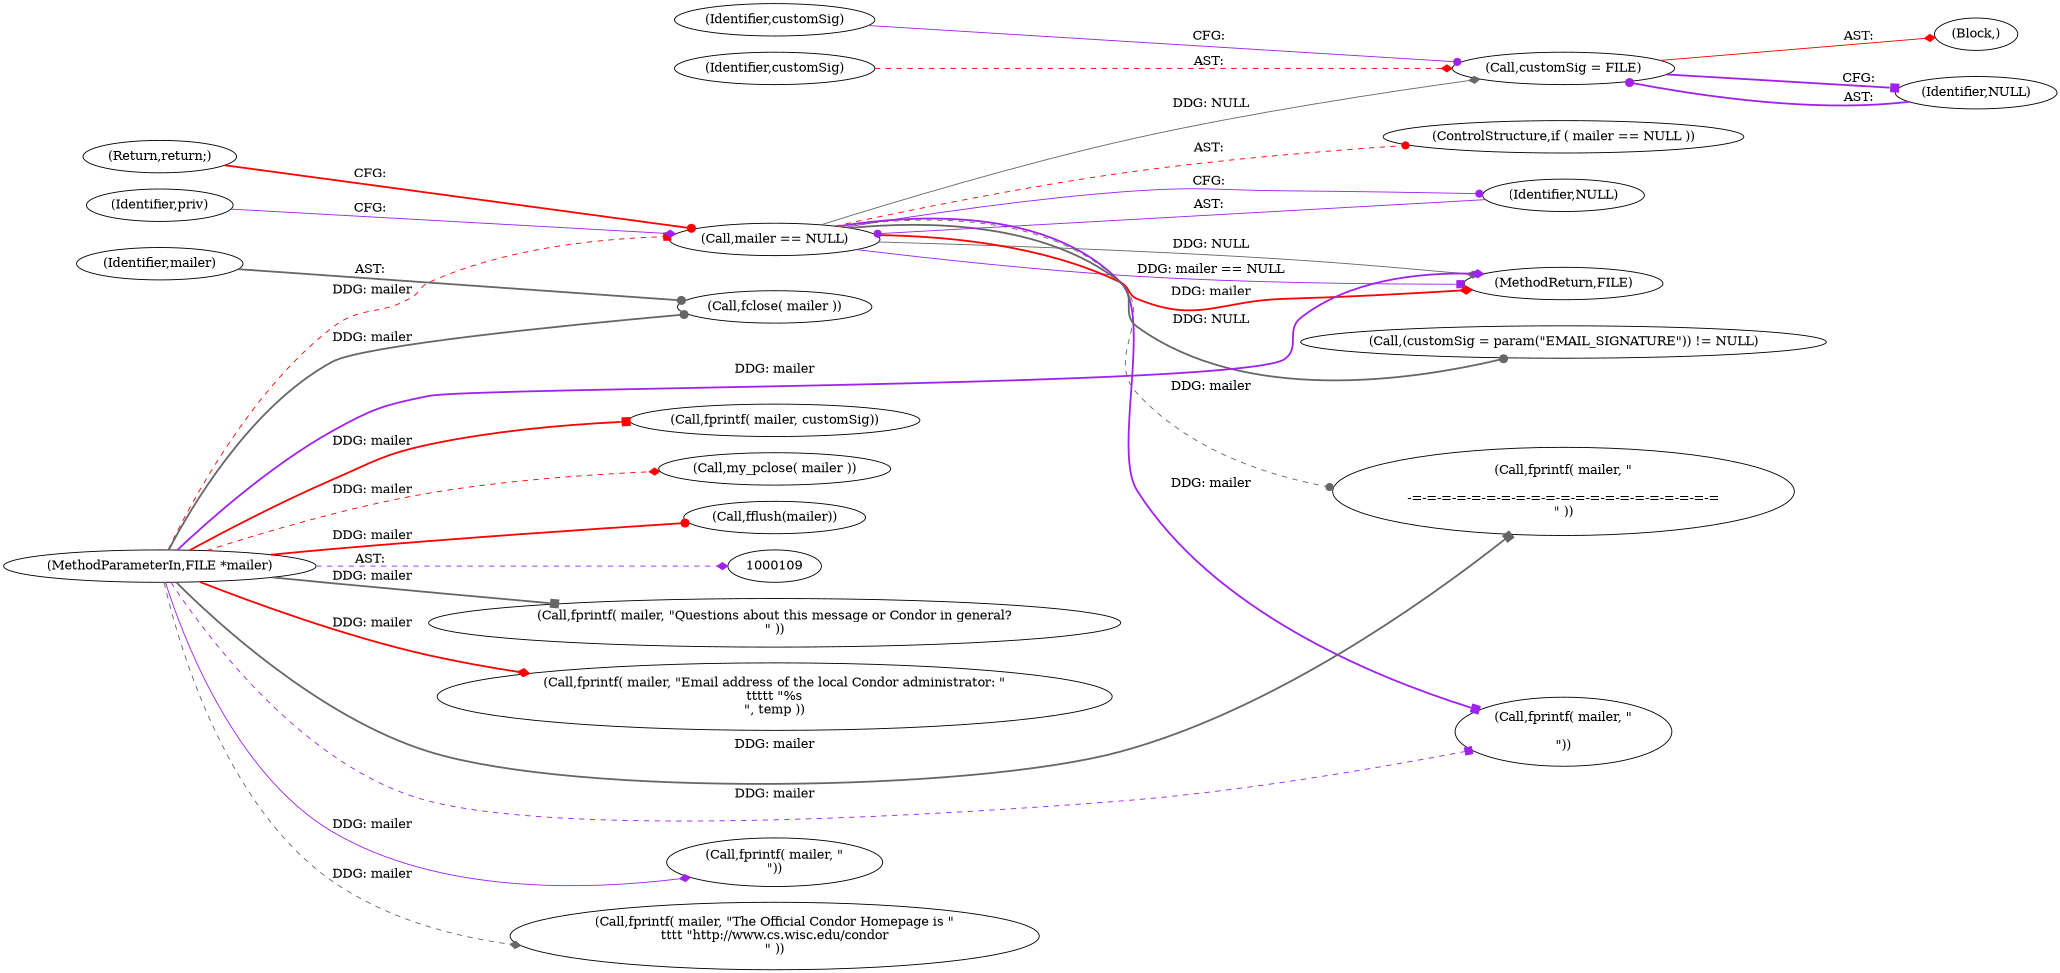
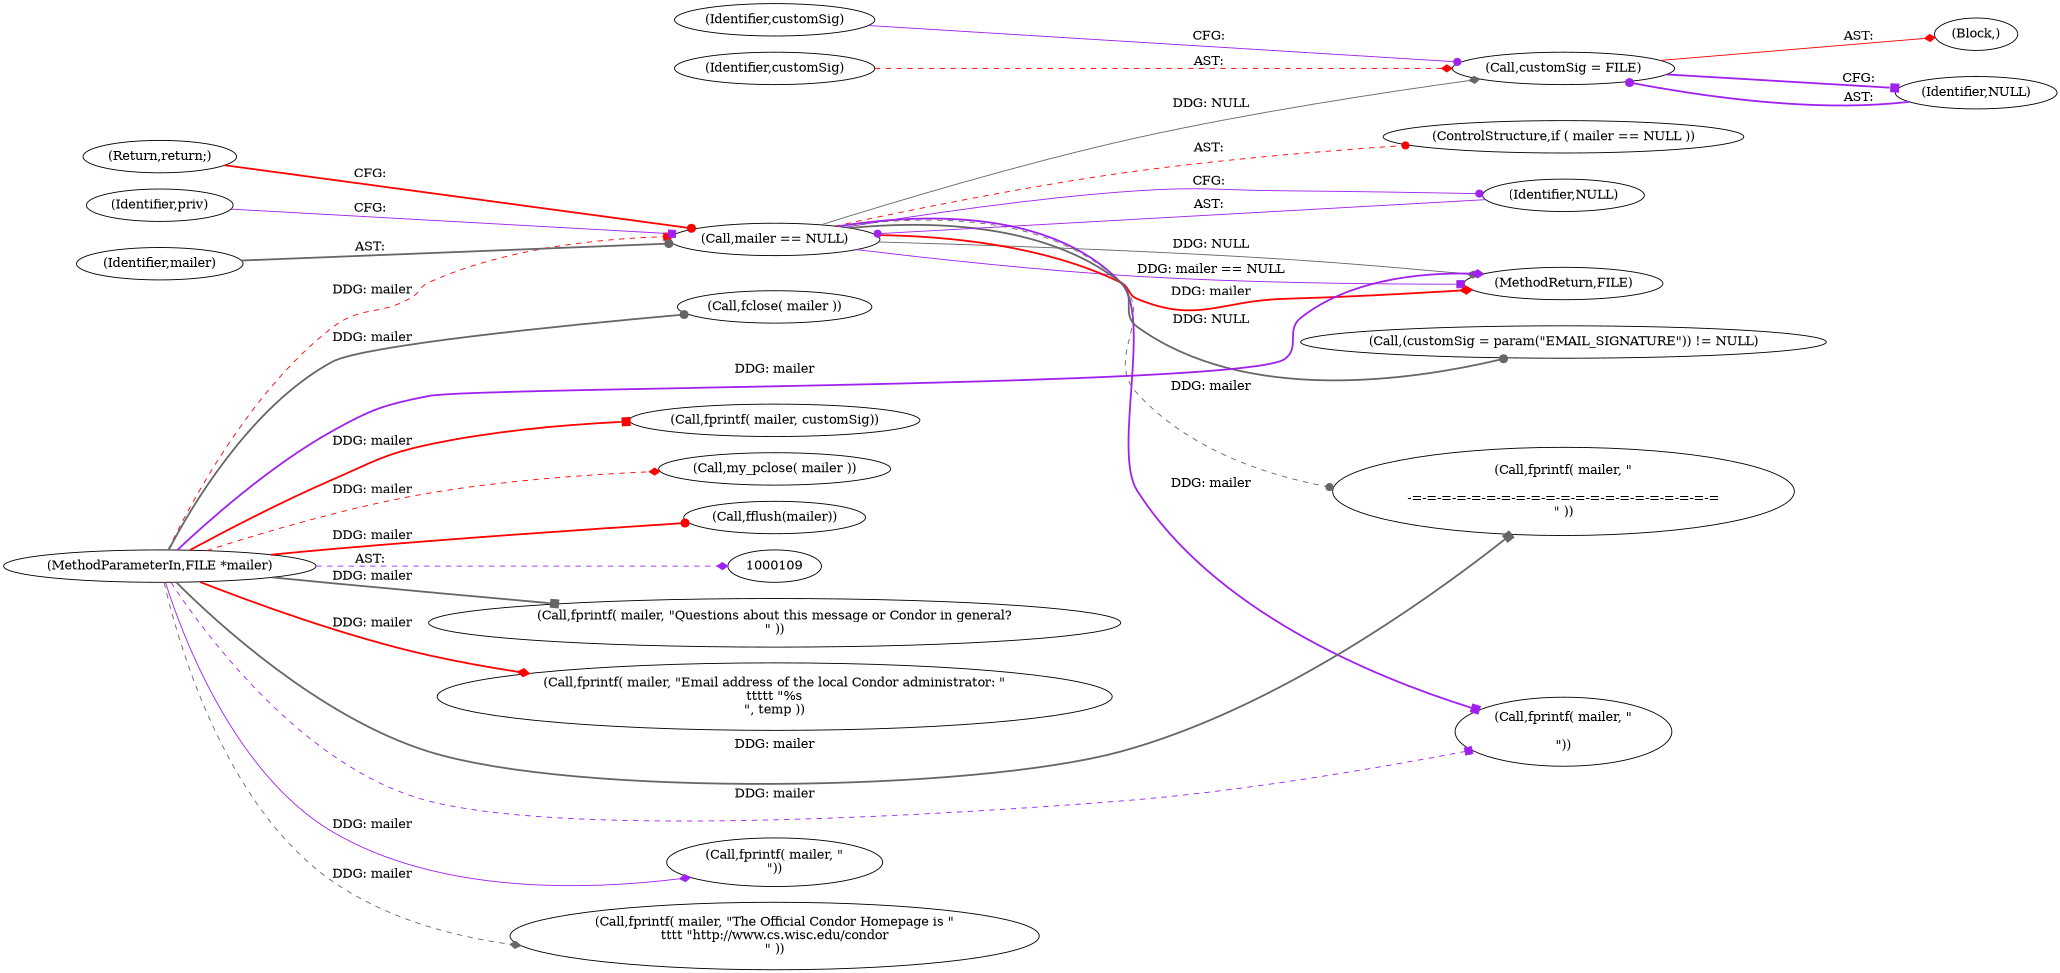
edge "(Identifier,priv)" -> "(Call,mailer == NULL)": arrowhead diamond -> box
edge "(Identifier,mailer)" -> "(Call,fclose( mailer ))": now "(Identifier,mailer)" -> "(Call,mailer == NULL)"
